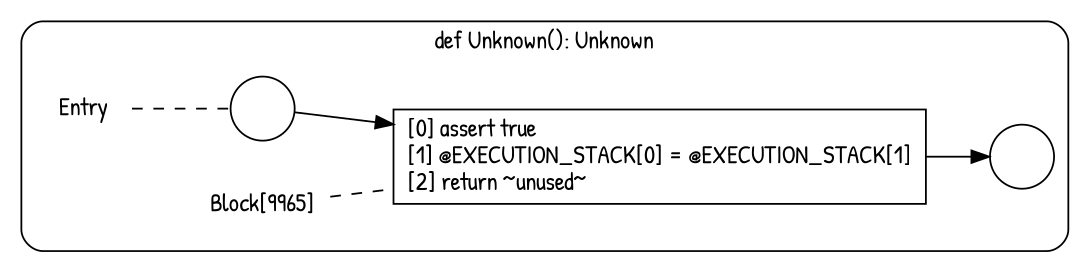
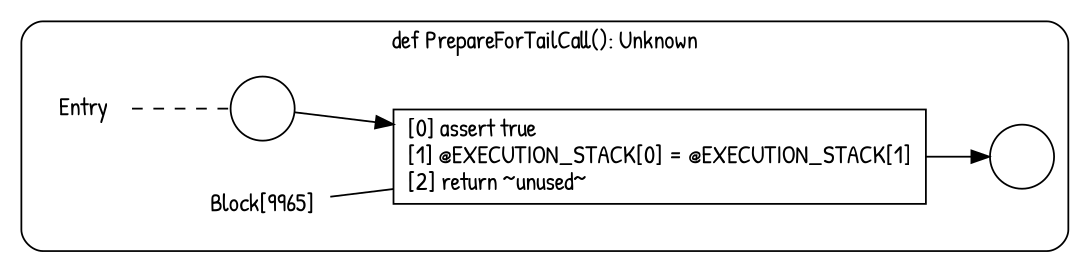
cluster "def Unknown(): Unknown": label "def Unknown(): Unknown" -> "def PrepareForTailCall(): Unknown"
edge "[0] assert true" -- "Block[9965]": style dashed -> solid
